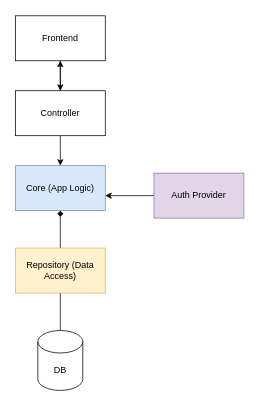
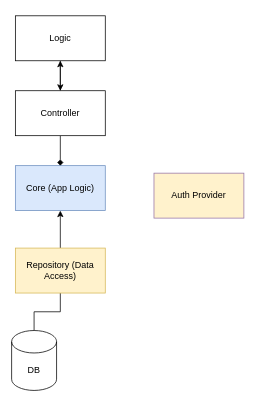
node "Frontend": label "Frontend" -> "Logic"
edge "Controller" -> "Core (App Logic)": arrowhead classic -> diamond
edge "Auth Provider" -> "Core (App Logic)": removed
node "Auth Provider": fillcolor #e1d5e7 -> #fff2cc
edge "Repository (Data Access)" -> "Core (App Logic)": arrowhead diamond -> classic
node "DB": moved (60, 360) -> (34, 360)
